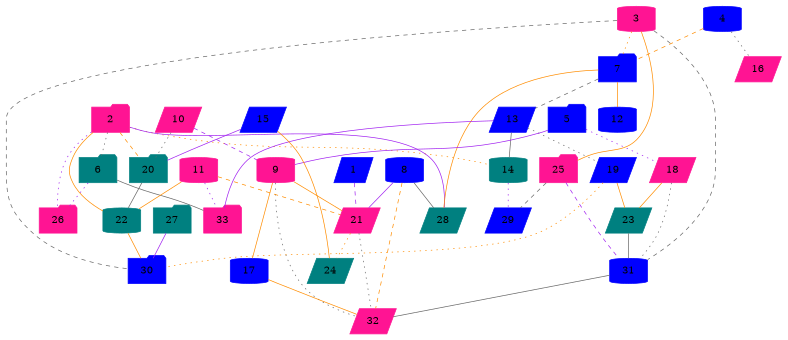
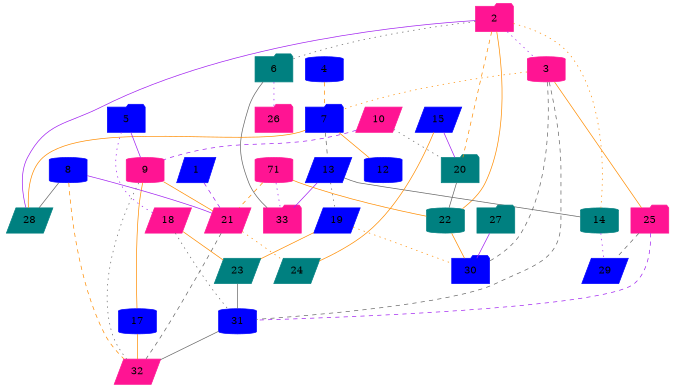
node "16": removed
edge "2" -- "26": now "2" -- "3"
node "11": label "11" -> "71"
edge "21" -- "32": style dotted -> dashed
